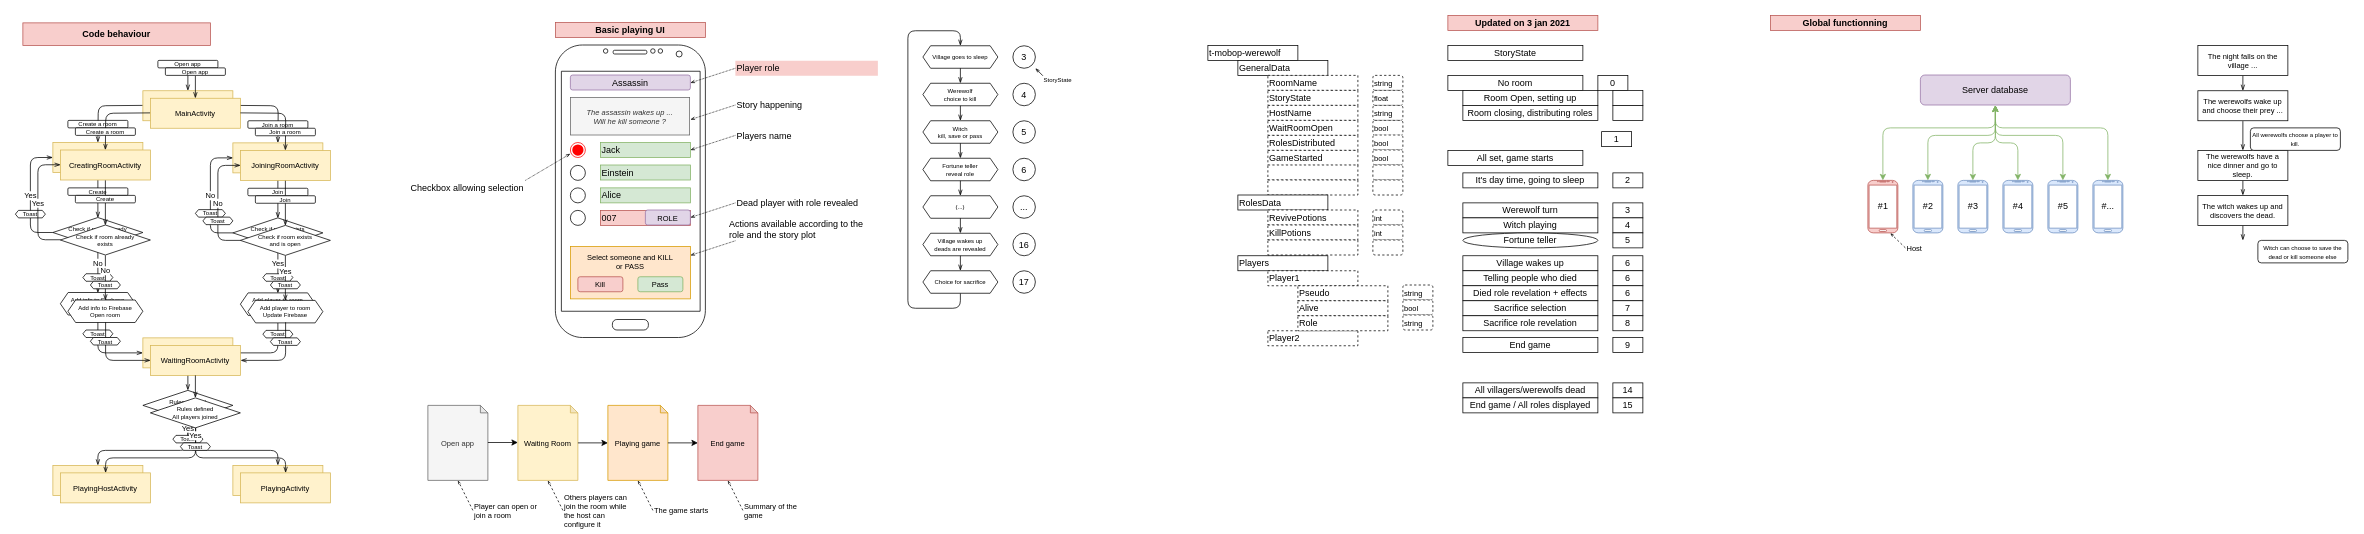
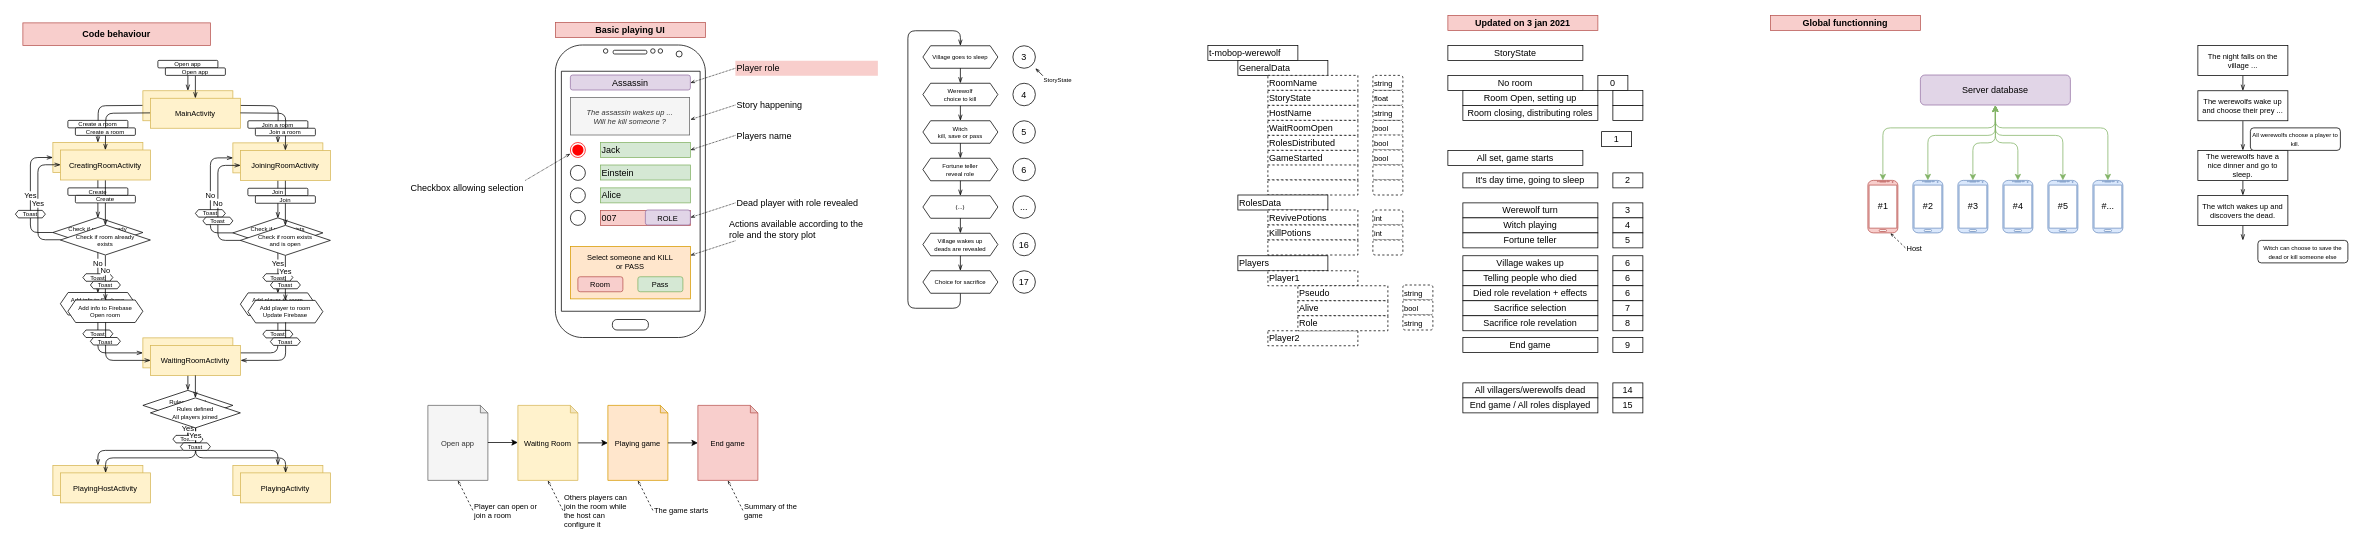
node "Fortune teller": shape ellipse -> rectangle
node "Kill": label "Kill" -> "Room"
